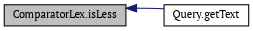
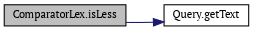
edge "Query.getText" -> "ComparatorLex.isLess": reversed
